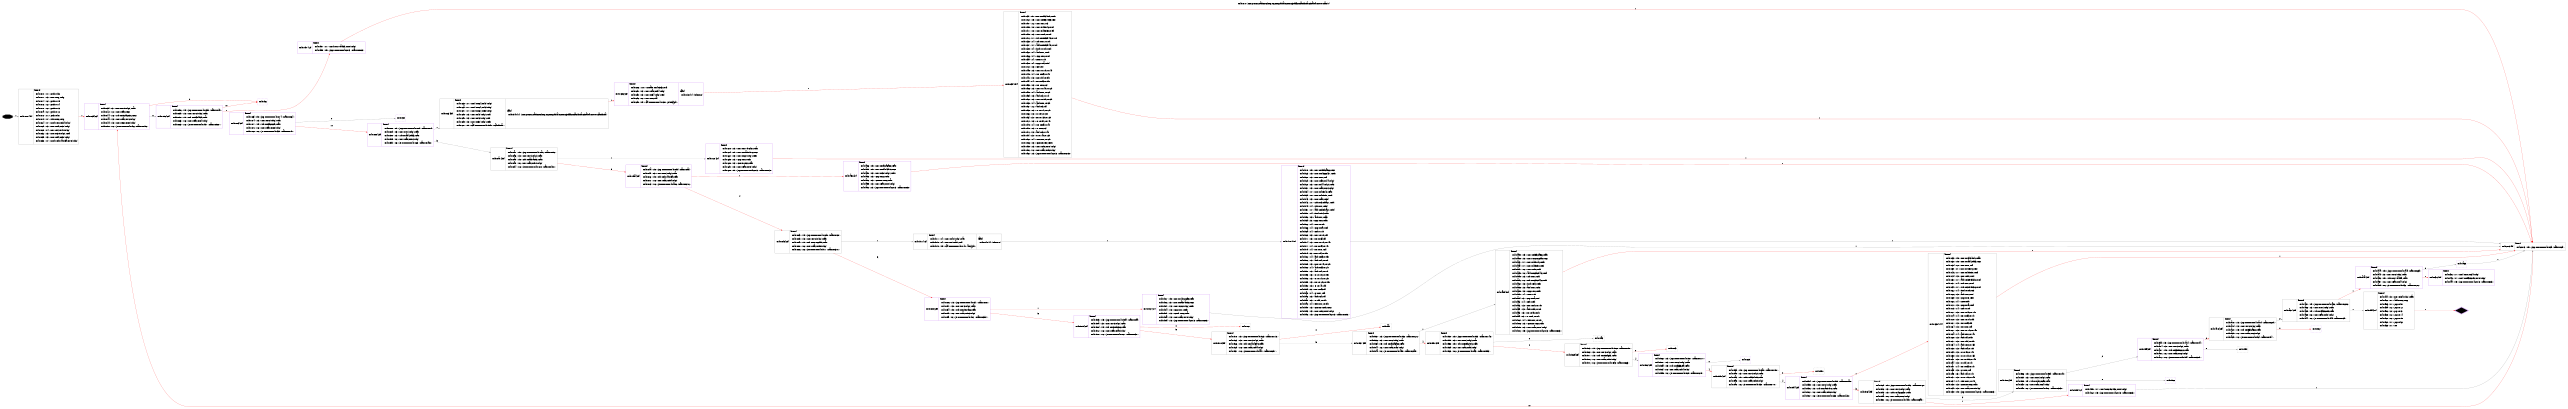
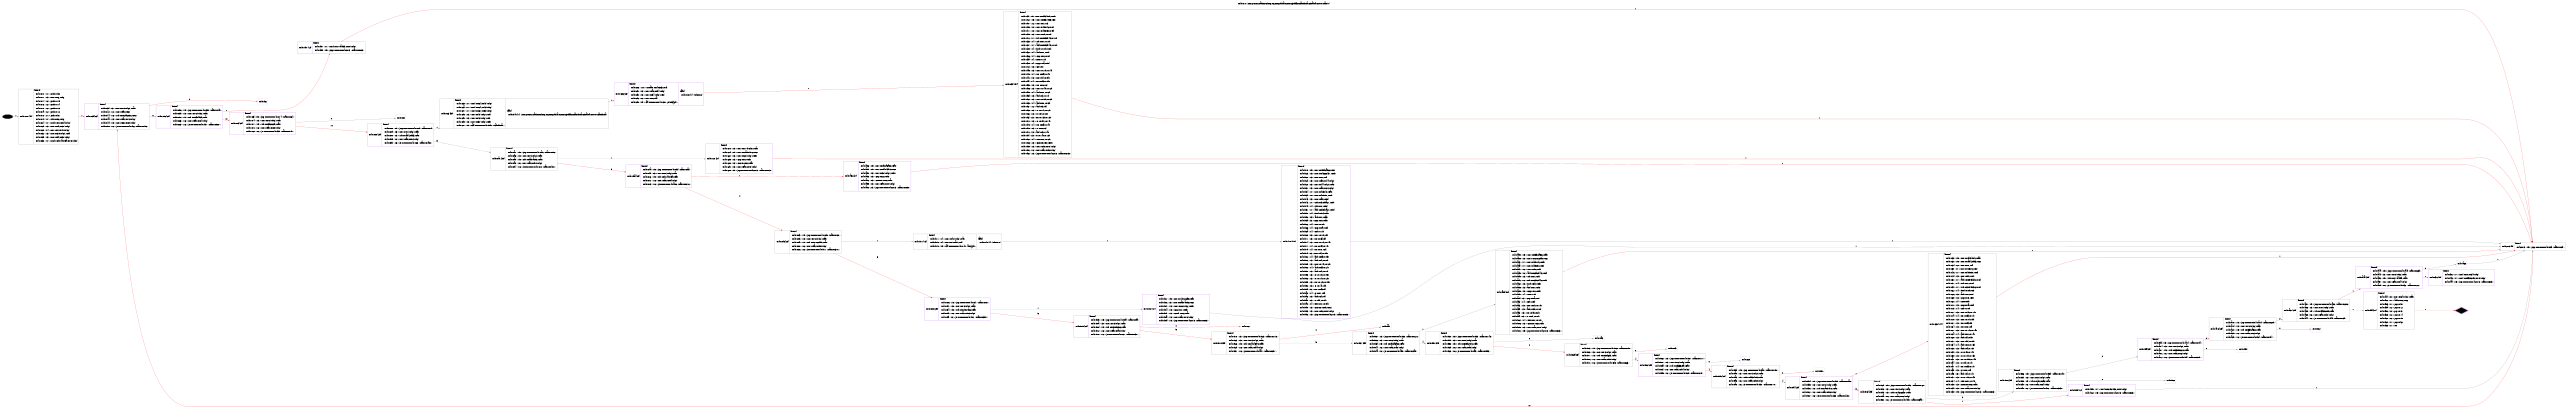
edge "0x401856 [25]" -> "0x401fcc": now "0x401856 [25]" -> "0x40186f [25]"
